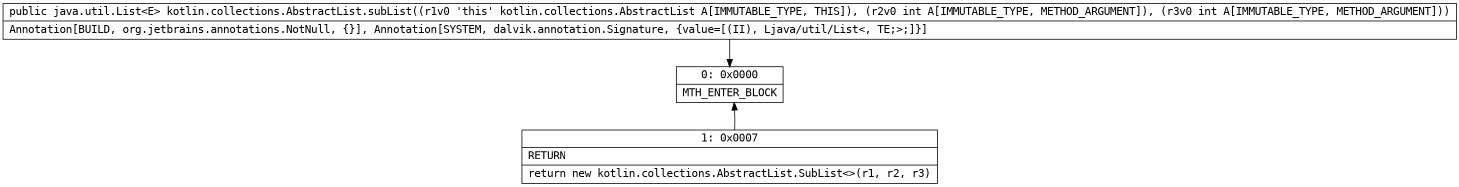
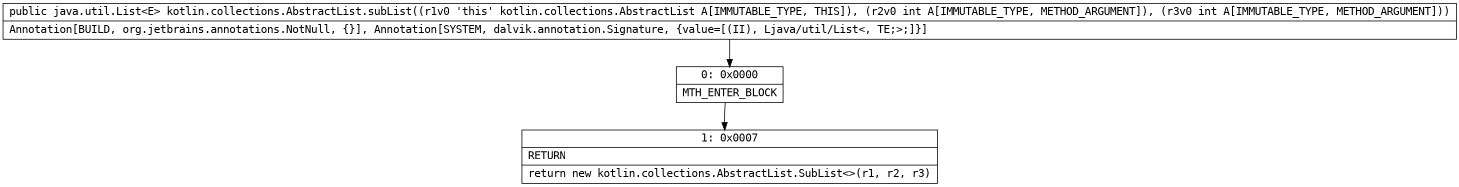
edge "1: 0x0007" -> "0: 0x0000": reversed
